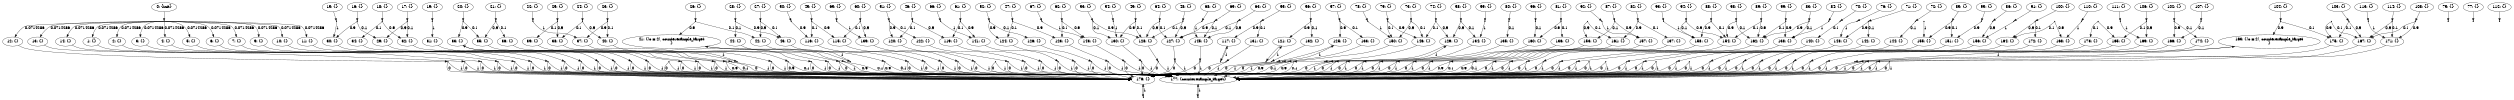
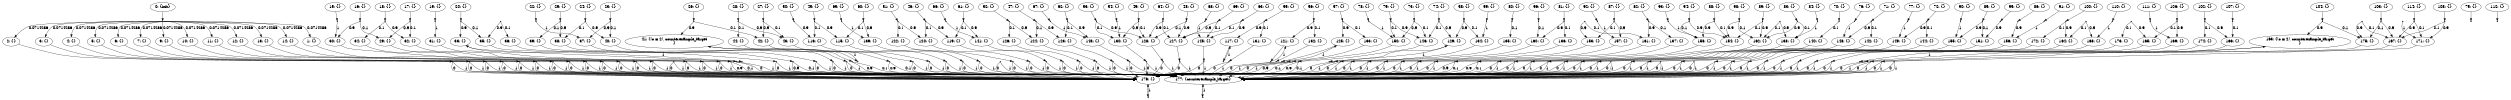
node "21: {}": removed
node "99: {}": removed
node "90: {}": added
node "113: {}": removed
node "149: {}": added
